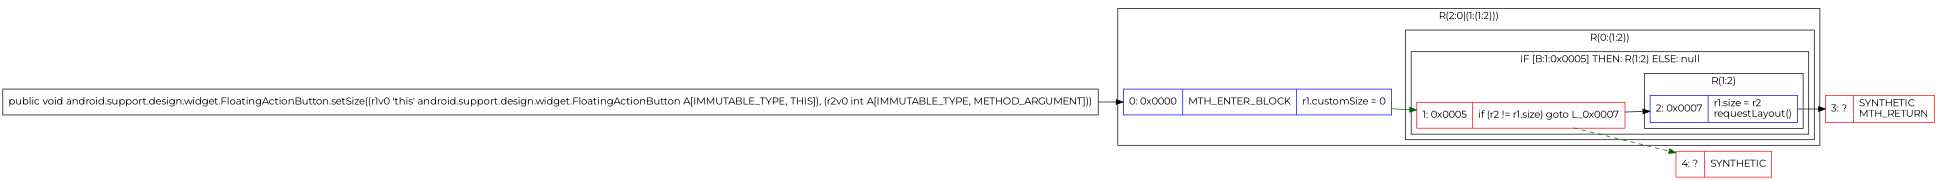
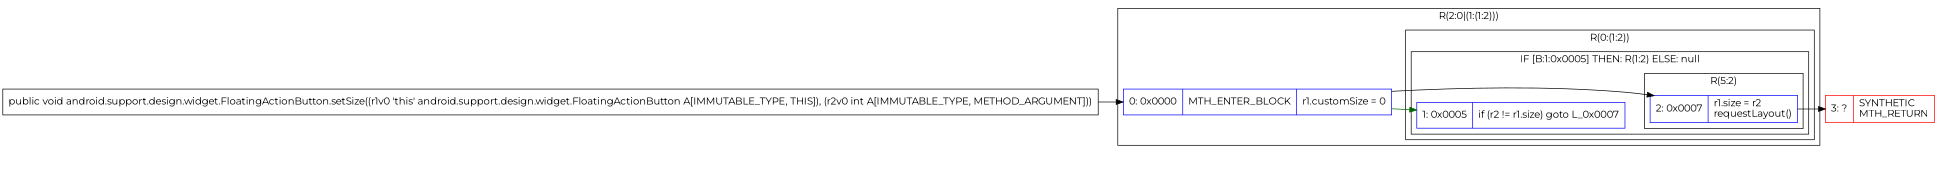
cluster "R(1:2)": label "R(1:2)" -> "R(5:2)"
edge "1: 0x0005" -> "2: 0x0007": now "0: 0x0000" -> "2: 0x0007"
node "1: 0x0005": color red -> blue
node "4: ?": removed
